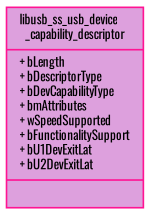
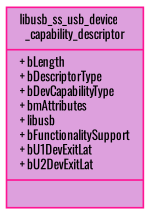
node "libusb_ss_usb_device": text "+ wSpeedSupported" -> "+ libusb"
